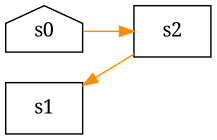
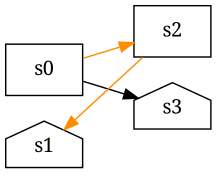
node "s0": shape house -> box
node "s1": shape box -> house
node "s3": added
